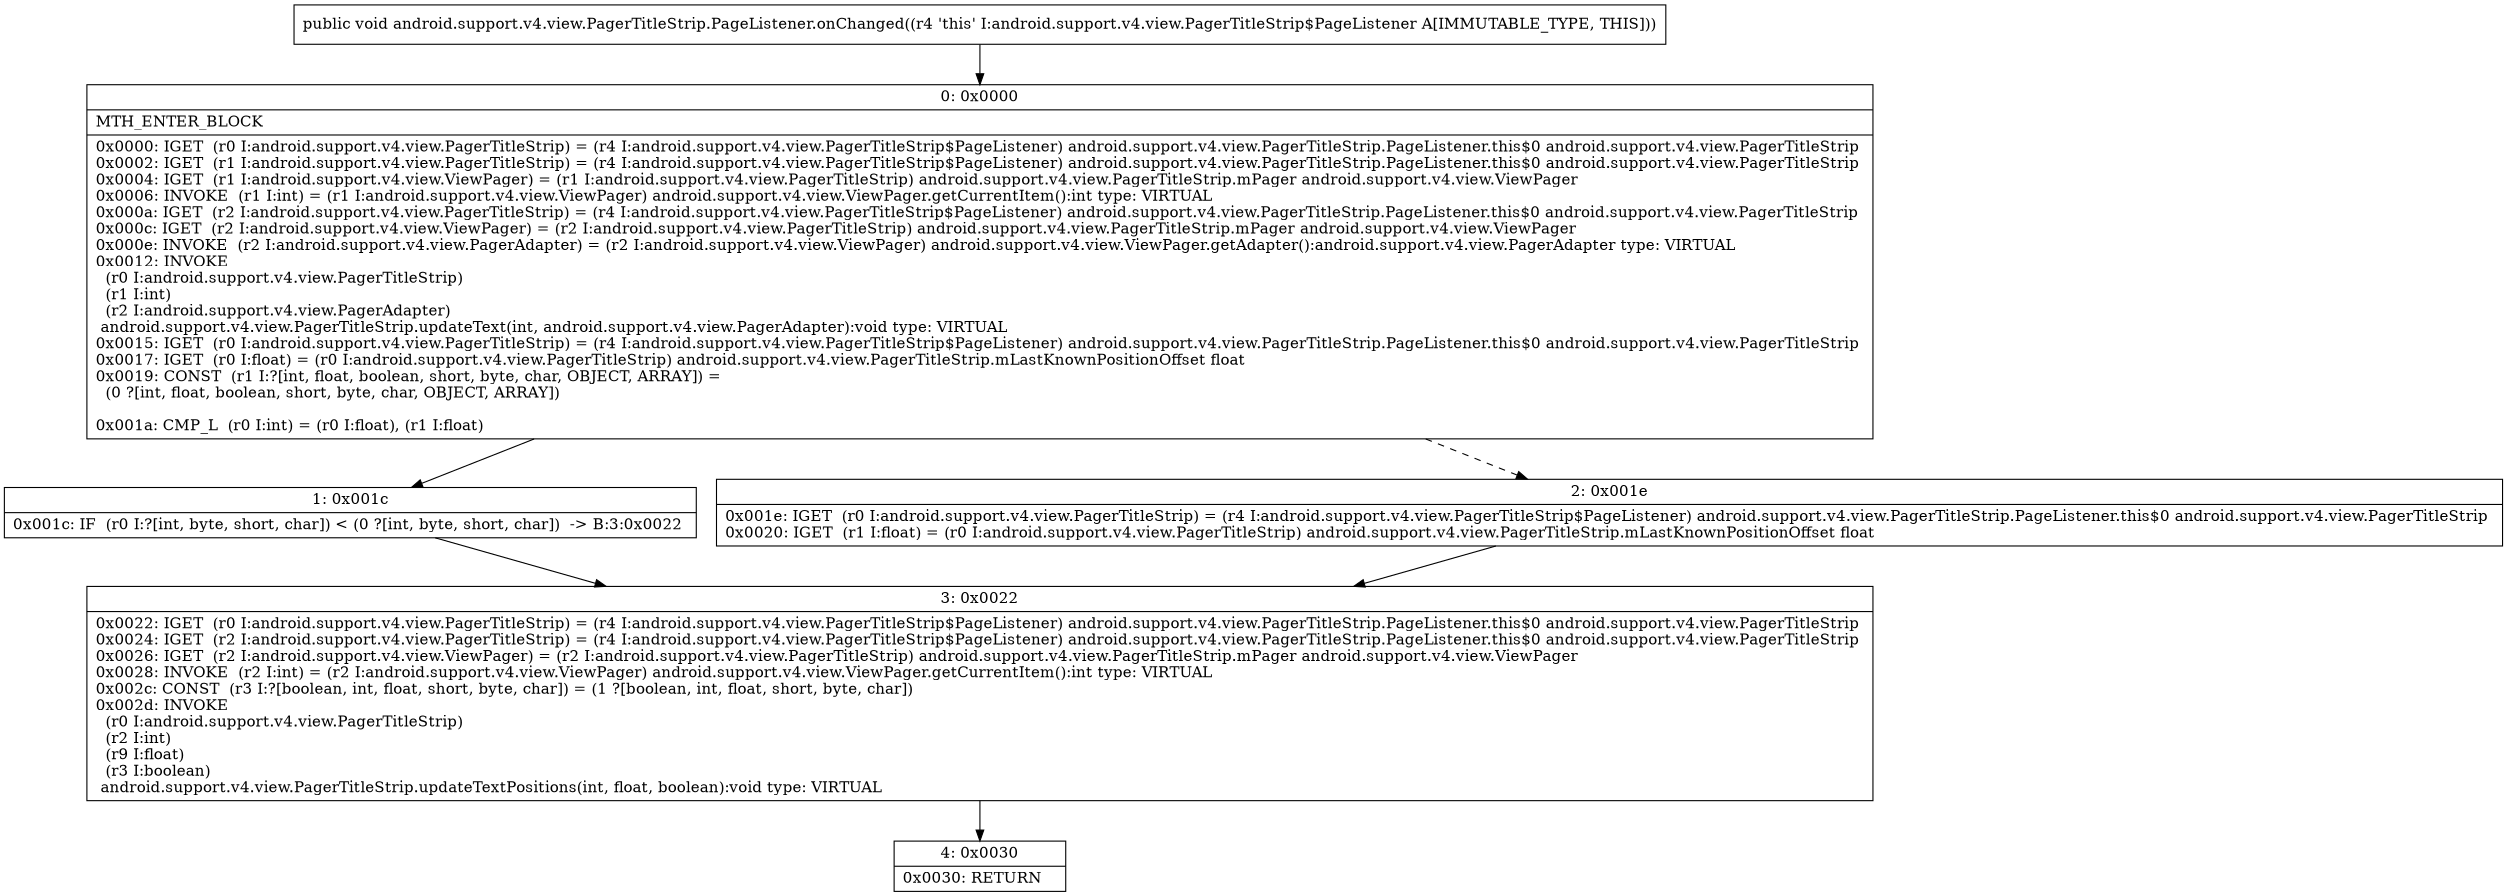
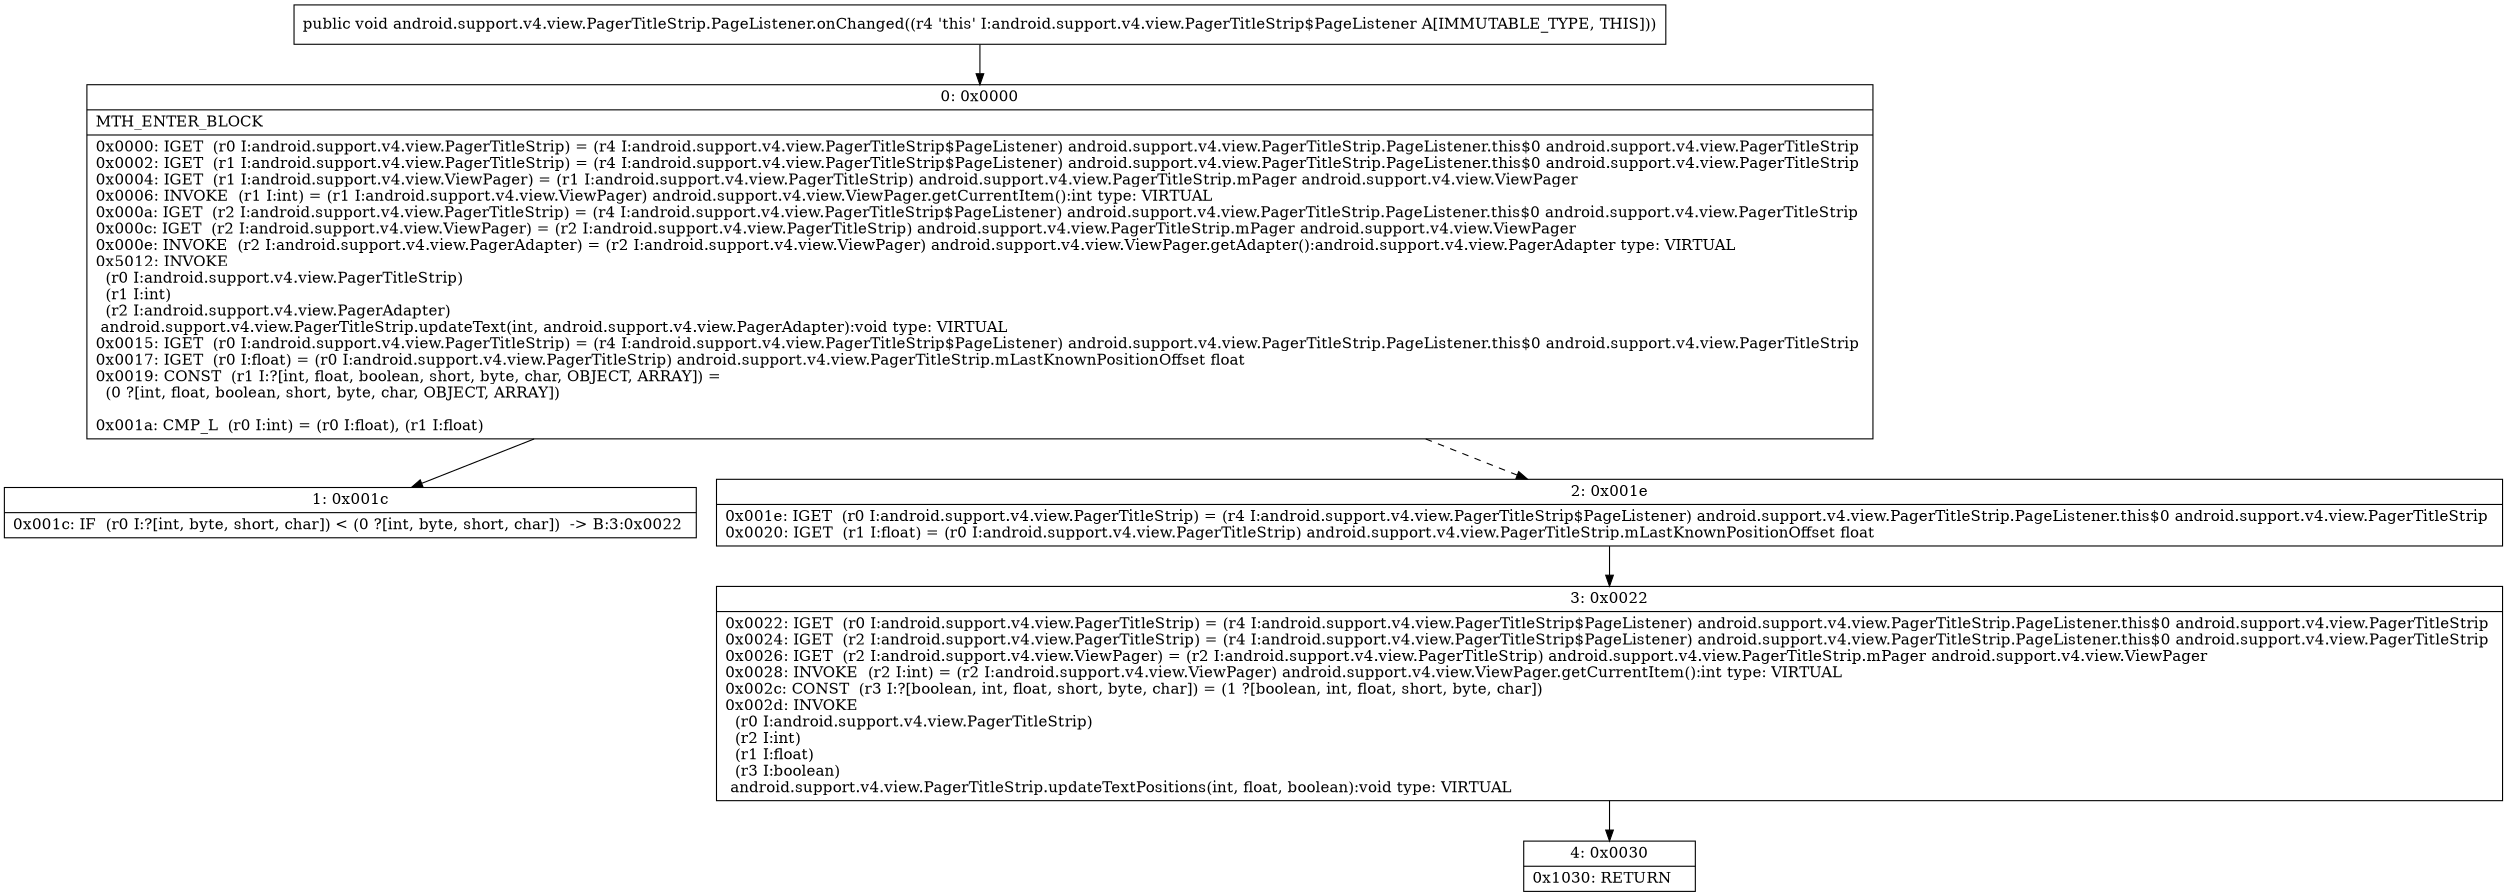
node "0: 0x0000": text "0x0012: INVOKE" -> "0x5012: INVOKE"
edge "1: 0x001c" -> "3: 0x0022": removed
node "3: 0x0022": text "(r9 I:float)" -> "(r1 I:float)"
node "4: 0x0030": text "0x0030: RETURN" -> "0x1030: RETURN"
